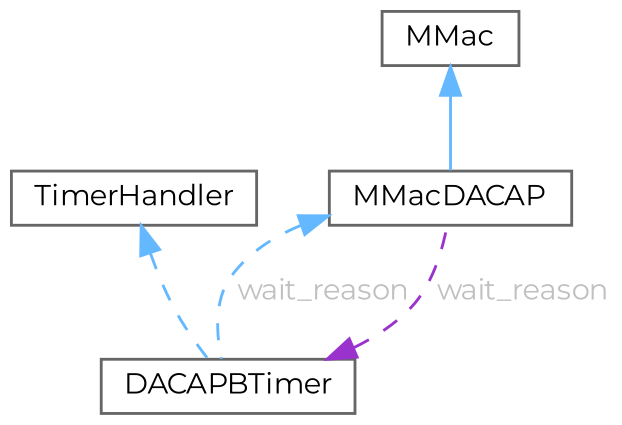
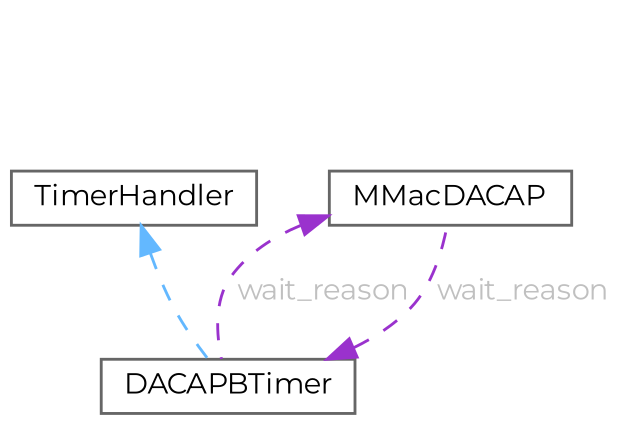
node "MMac": removed
edge "DACAPBTimer" -> "MMacDACAP": color steelblue1 -> darkorchid3
